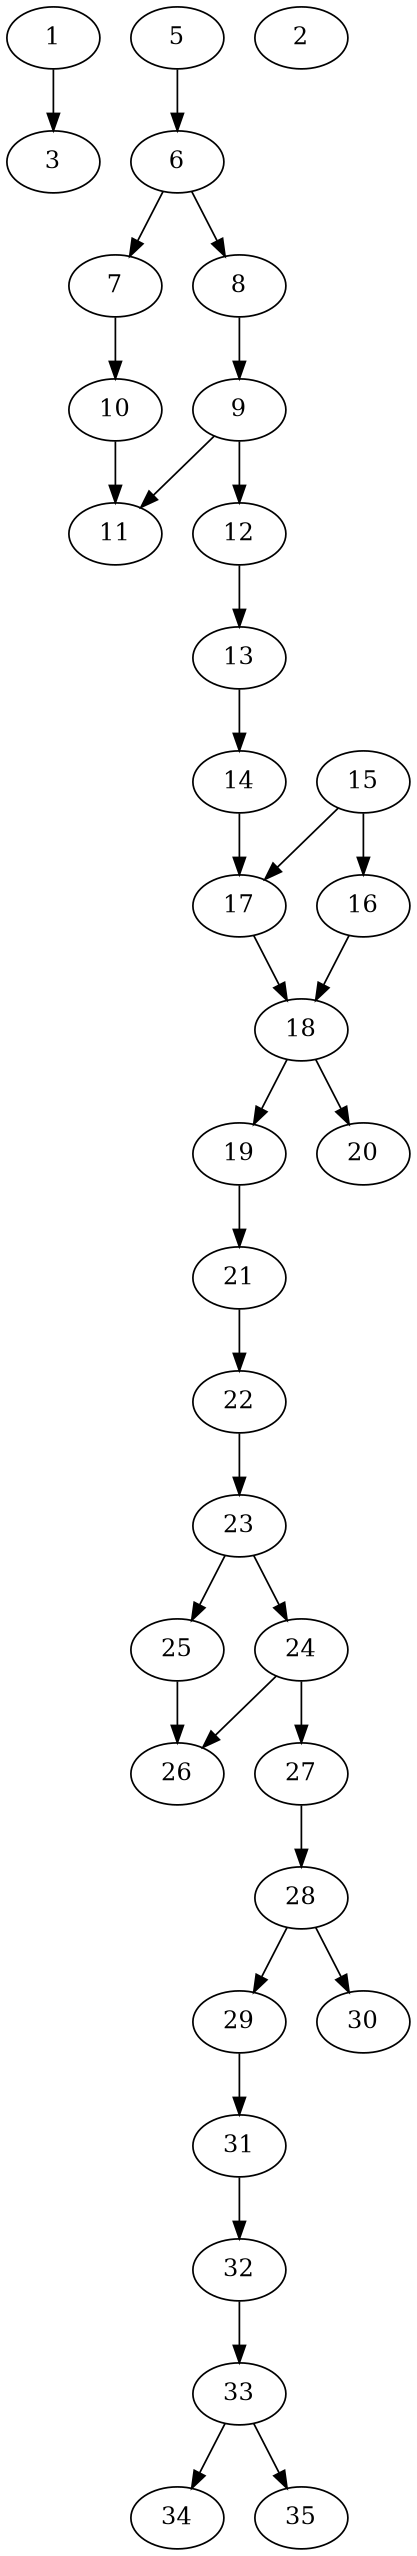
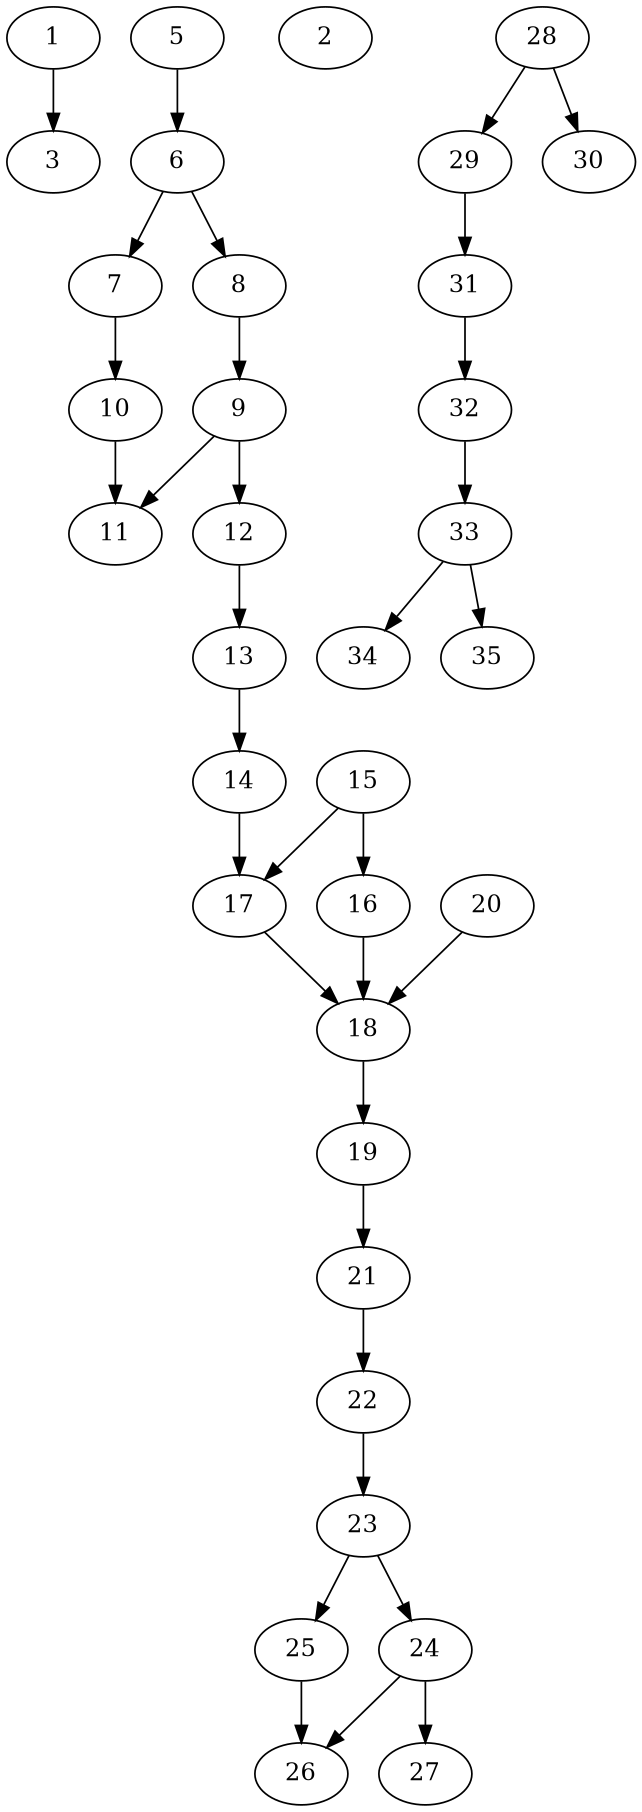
edge "18" -> "20": reversed
edge "27" -> "28": removed
